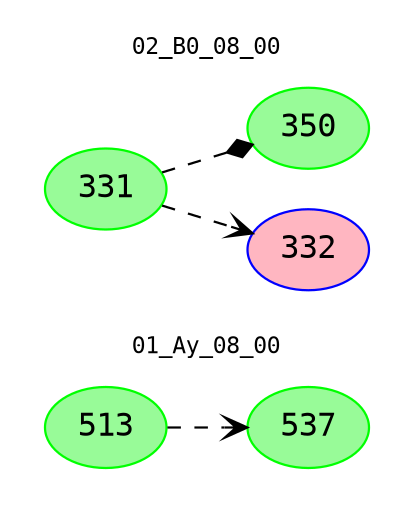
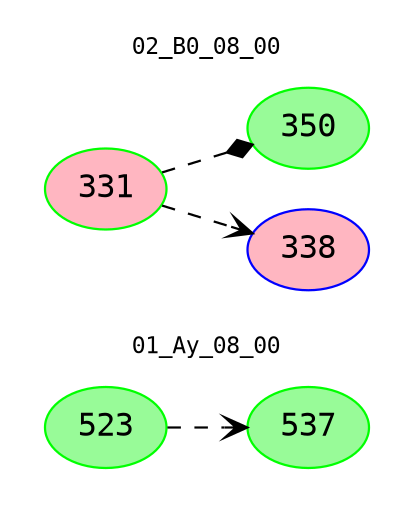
node "331": fillcolor palegreen -> lightpink
node "332": label "332" -> "338"
node "513": label "513" -> "523"
